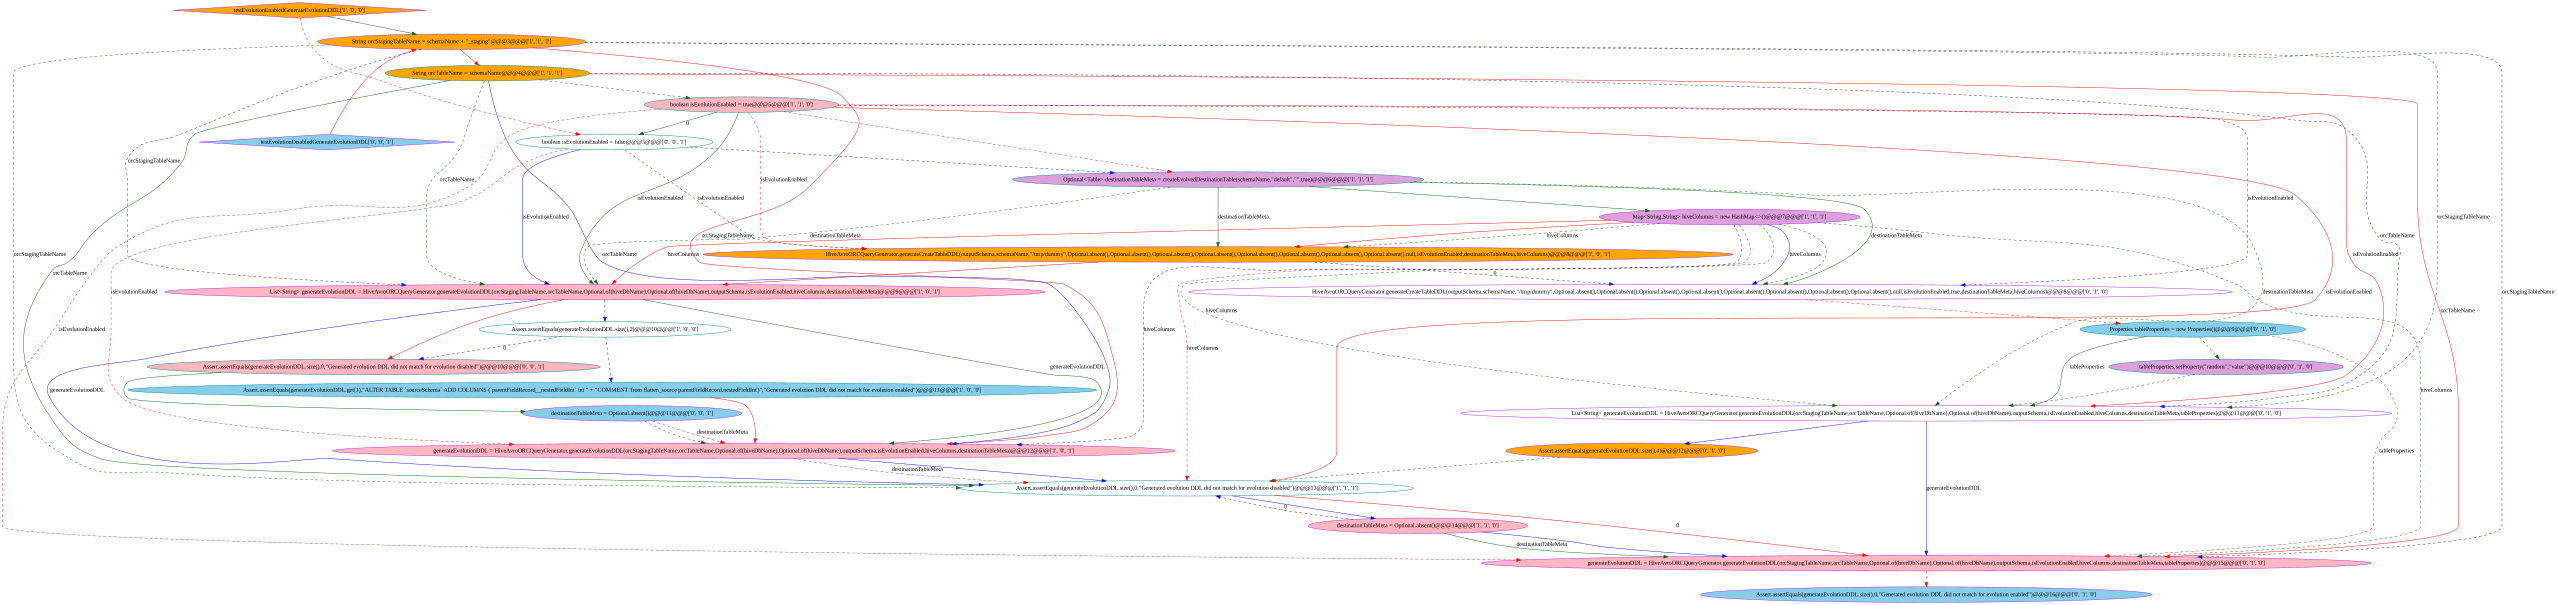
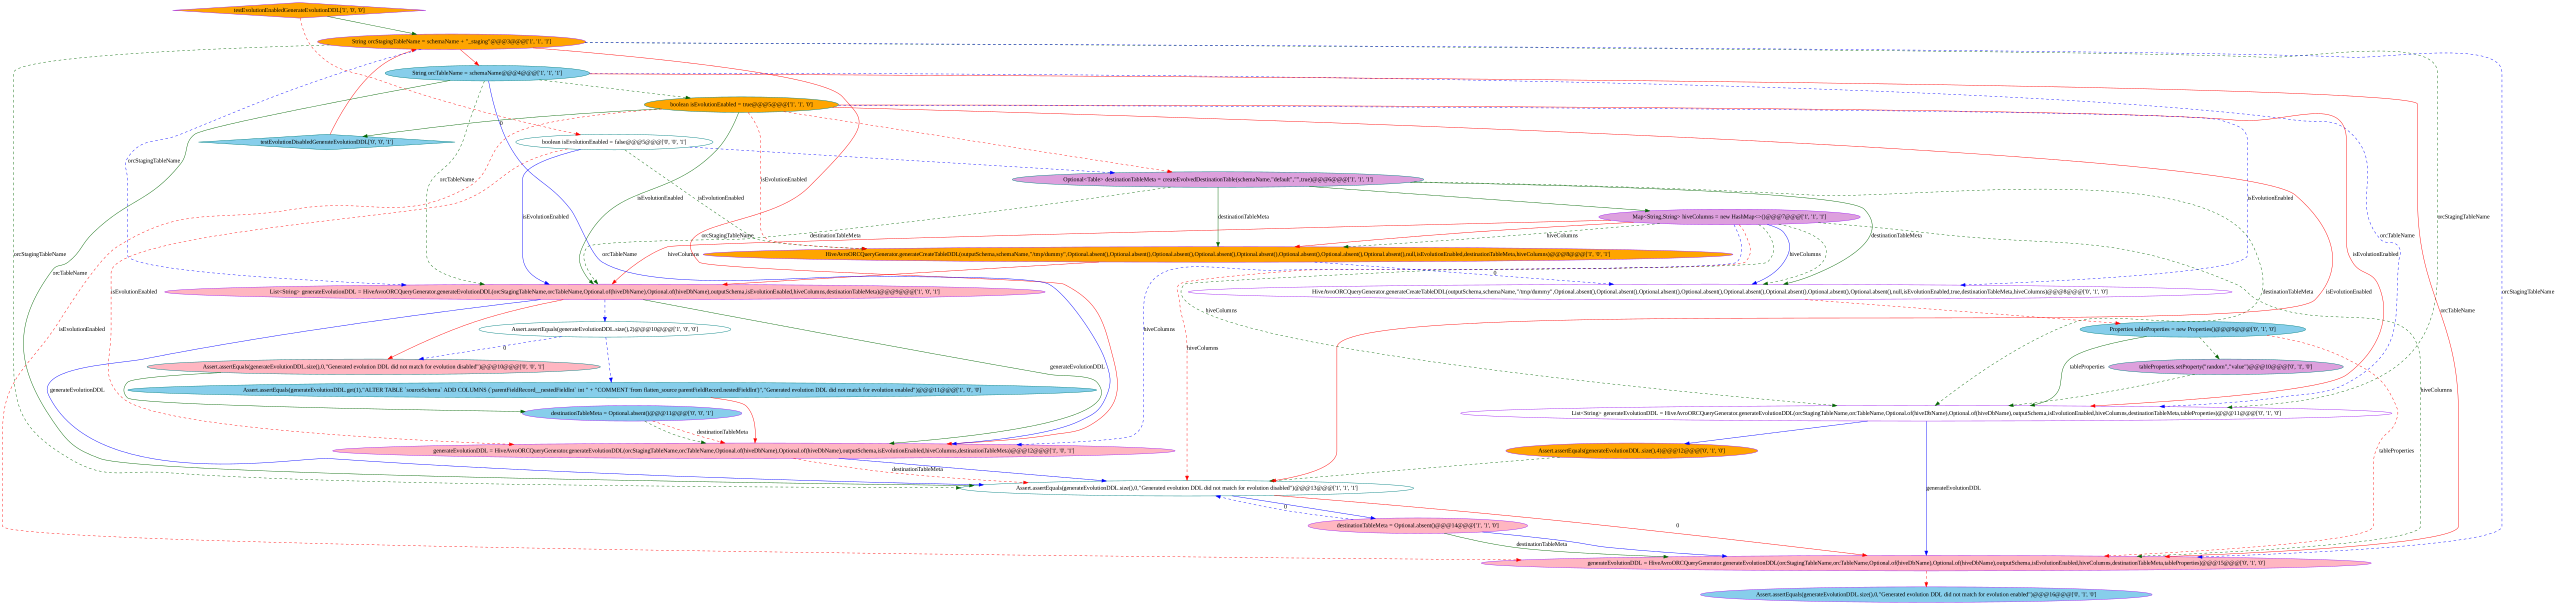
node "String orcTableName = schemaName@@@4@@@['1', '1', '1']": fillcolor orange -> skyblue
node "boolean isEvolutionEnabled = true@@@5@@@['1', '1', '0']": fillcolor lightpink -> orange
edge "boolean isEvolutionEnabled = true@@@5@@@['1', '1', '0']" -> "boolean isEvolutionEnabled = false@@@5@@@['0', '0', '1']": now "boolean isEvolutionEnabled = true@@@5@@@['1', '1', '0']" -> "testEvolutionDisabledGenerateEvolutionDDL['0', '0', '1']"
node "testEvolutionDisabledGenerateEvolutionDDL['0', '0', '1']": color purple -> teal
